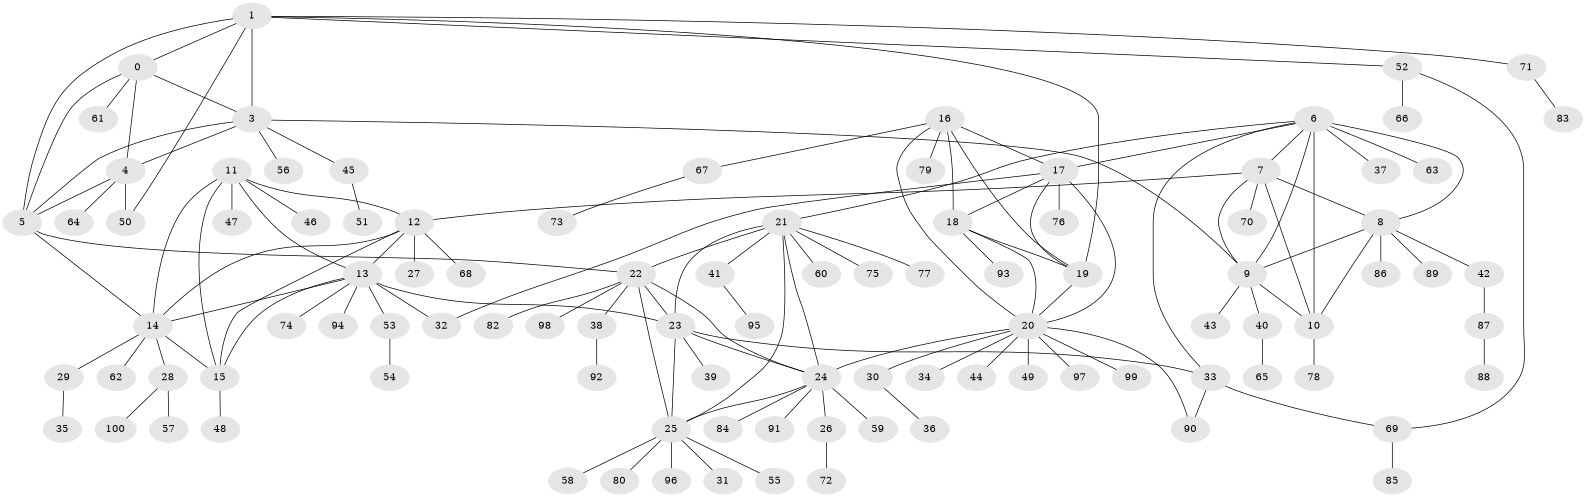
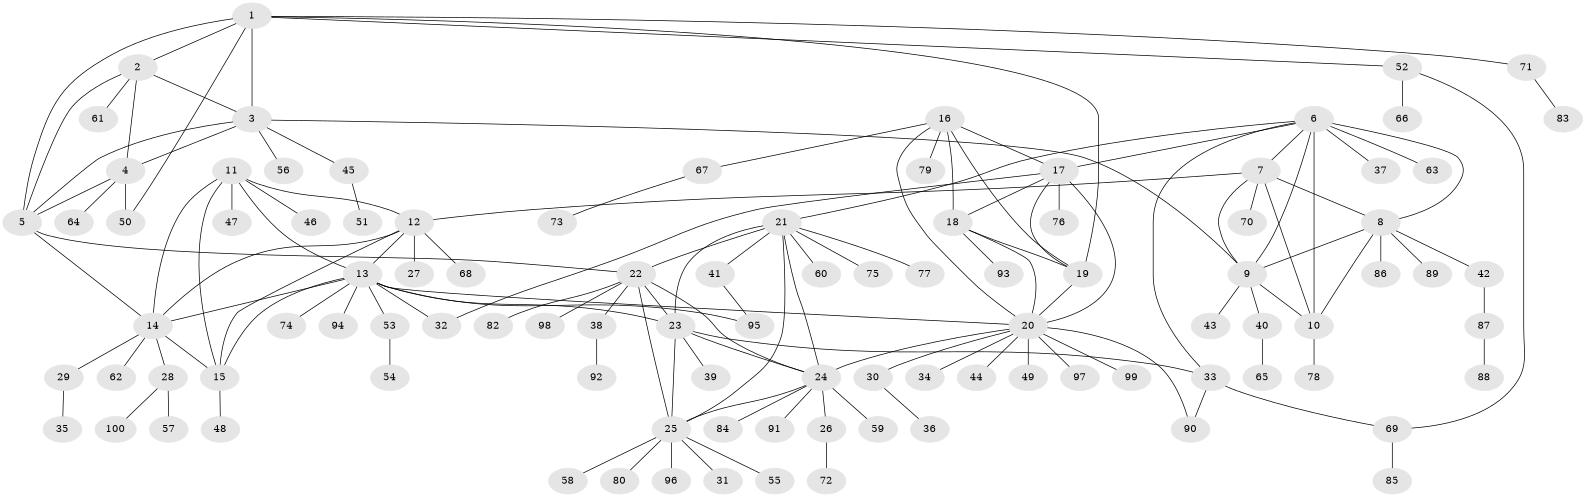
node "0": label "0" -> "2"
edge "13" -- "95": added
edge "13" -- "20": added
